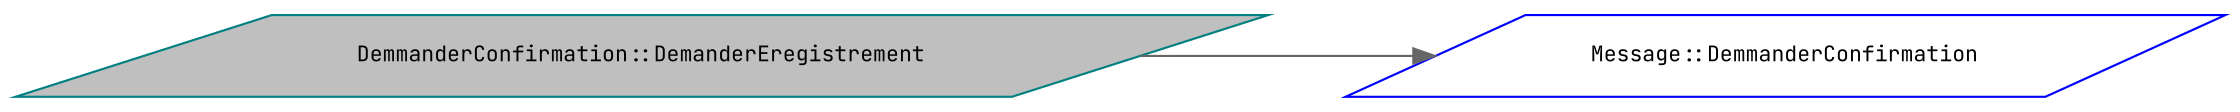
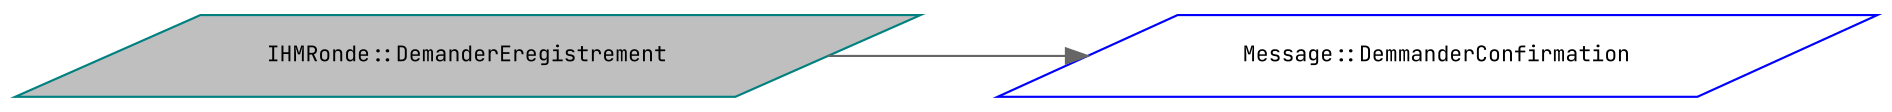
node "DemmanderConfirmation::DemanderEregistrement": label "DemmanderConfirmation::DemanderEregistrement" -> "IHMRonde::DemanderEregistrement"
